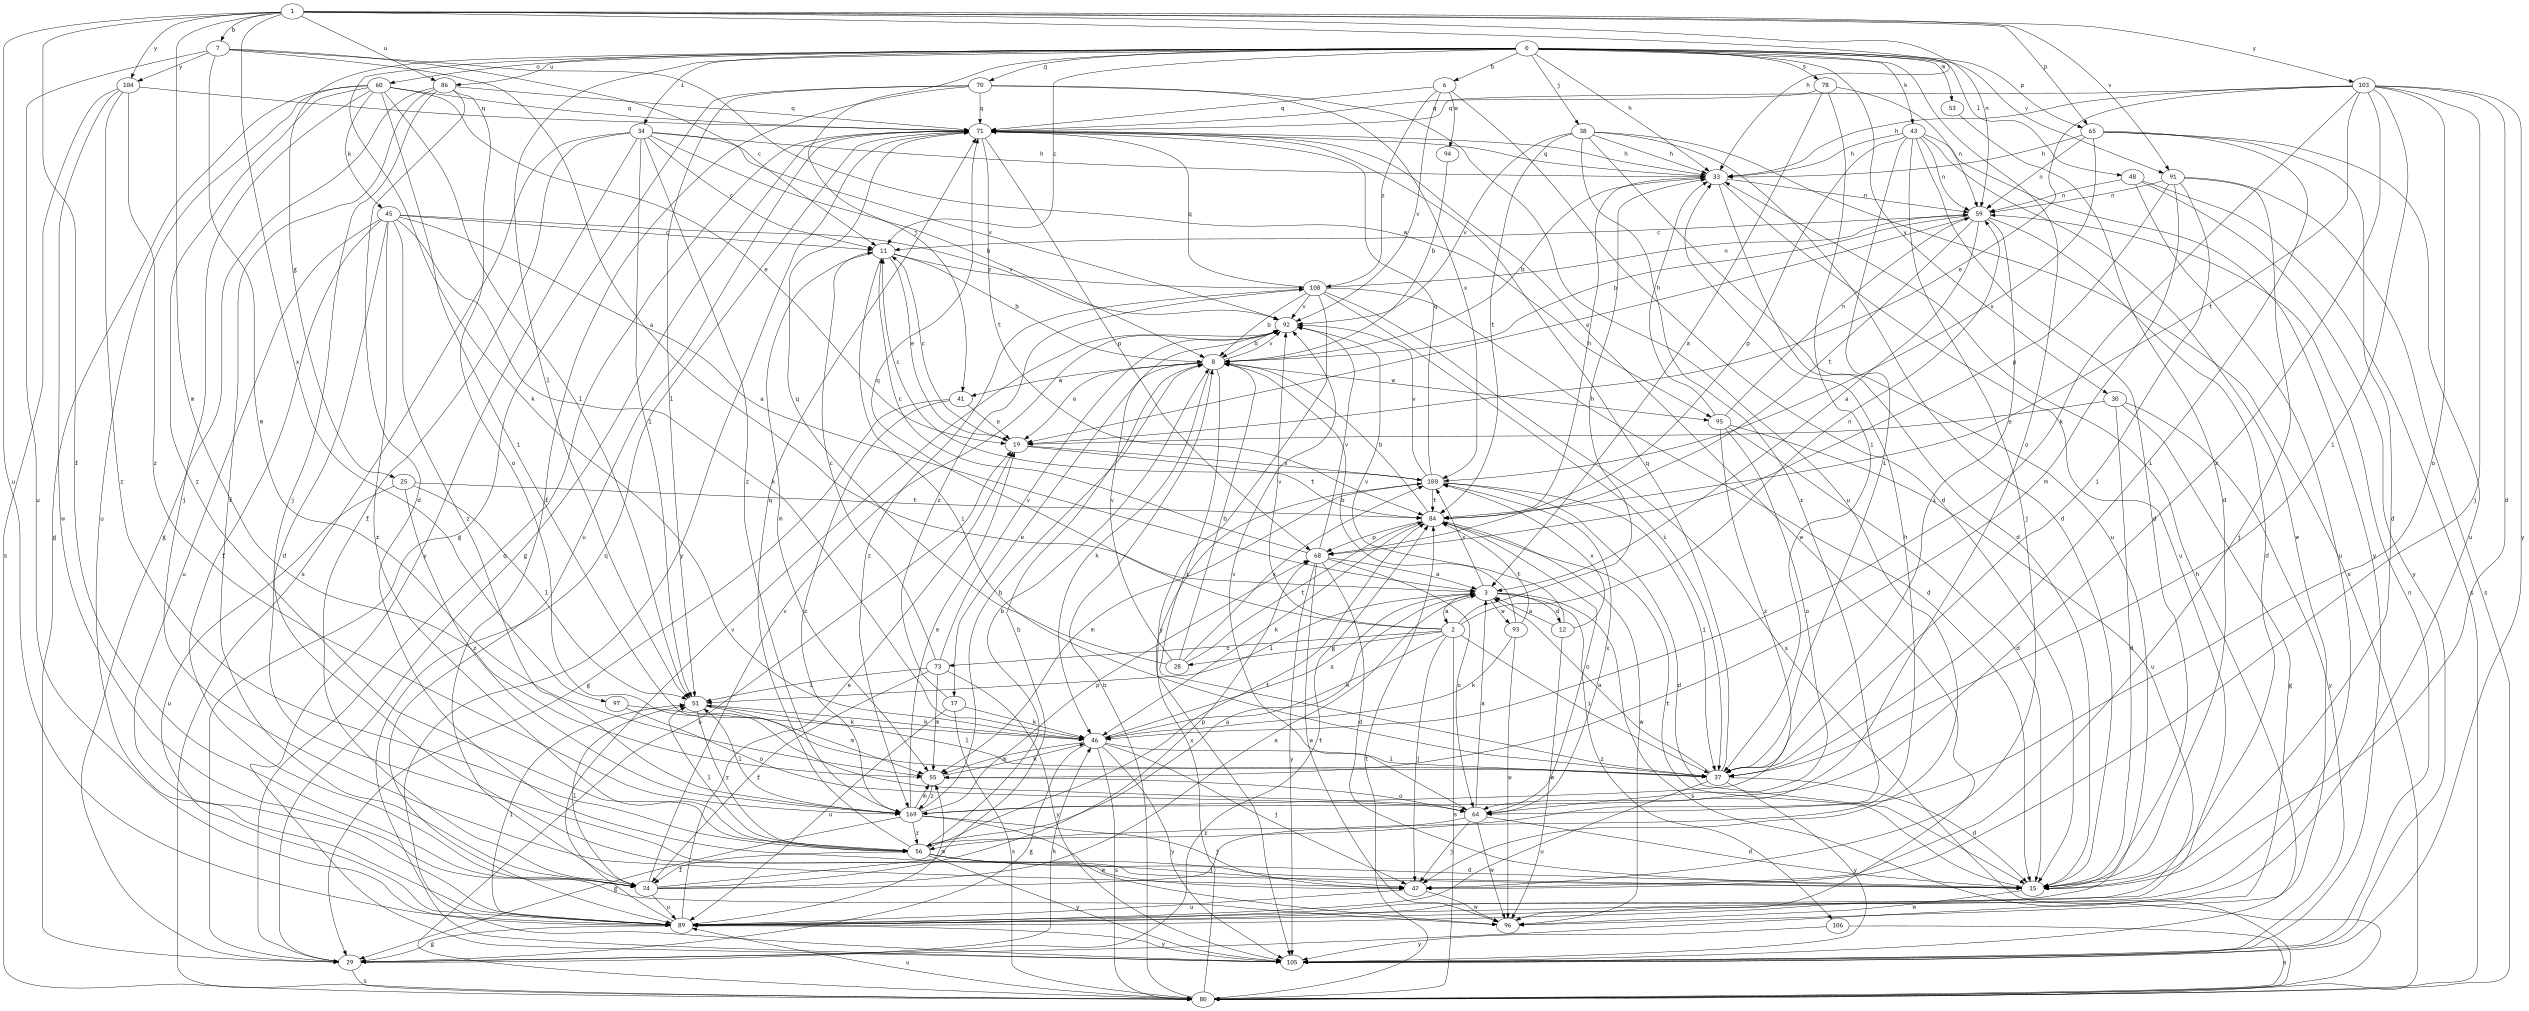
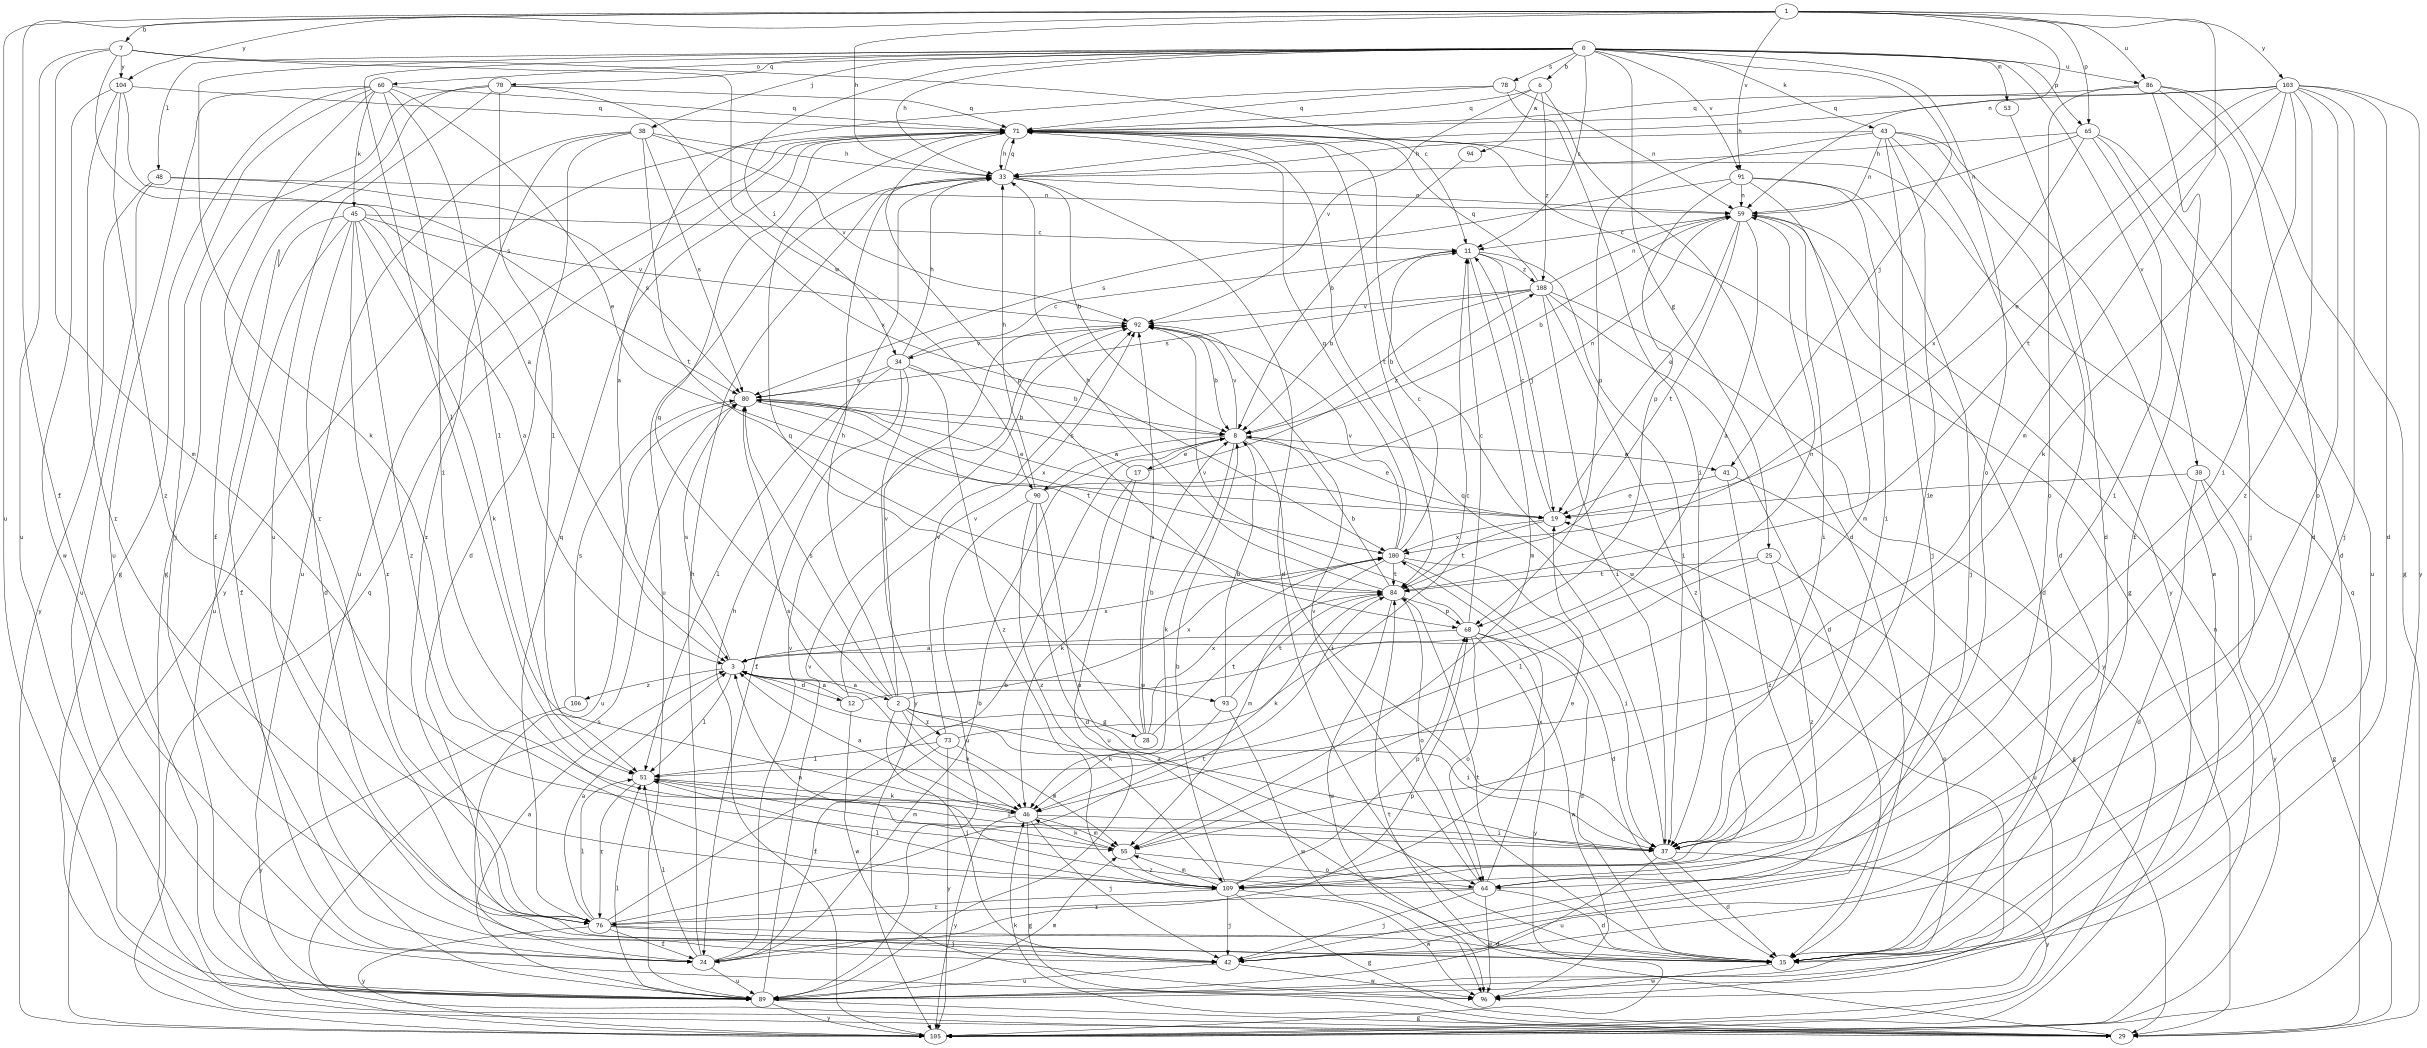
edge "34" -> "92": reversed
edge "11" -> "19": label "e" -> "j"
node "95": label "95" -> "90"
edge "28" -> "92": label "v" -> "s"
node "97": removed
node "169": label "169" -> "109"
node "56": label "56" -> "76"
